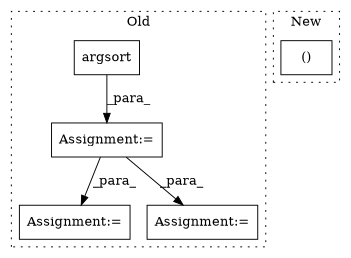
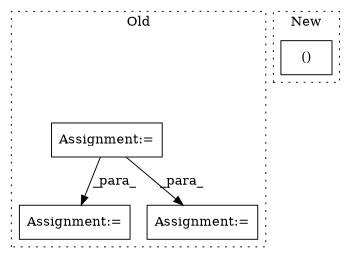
node "argsort": removed
